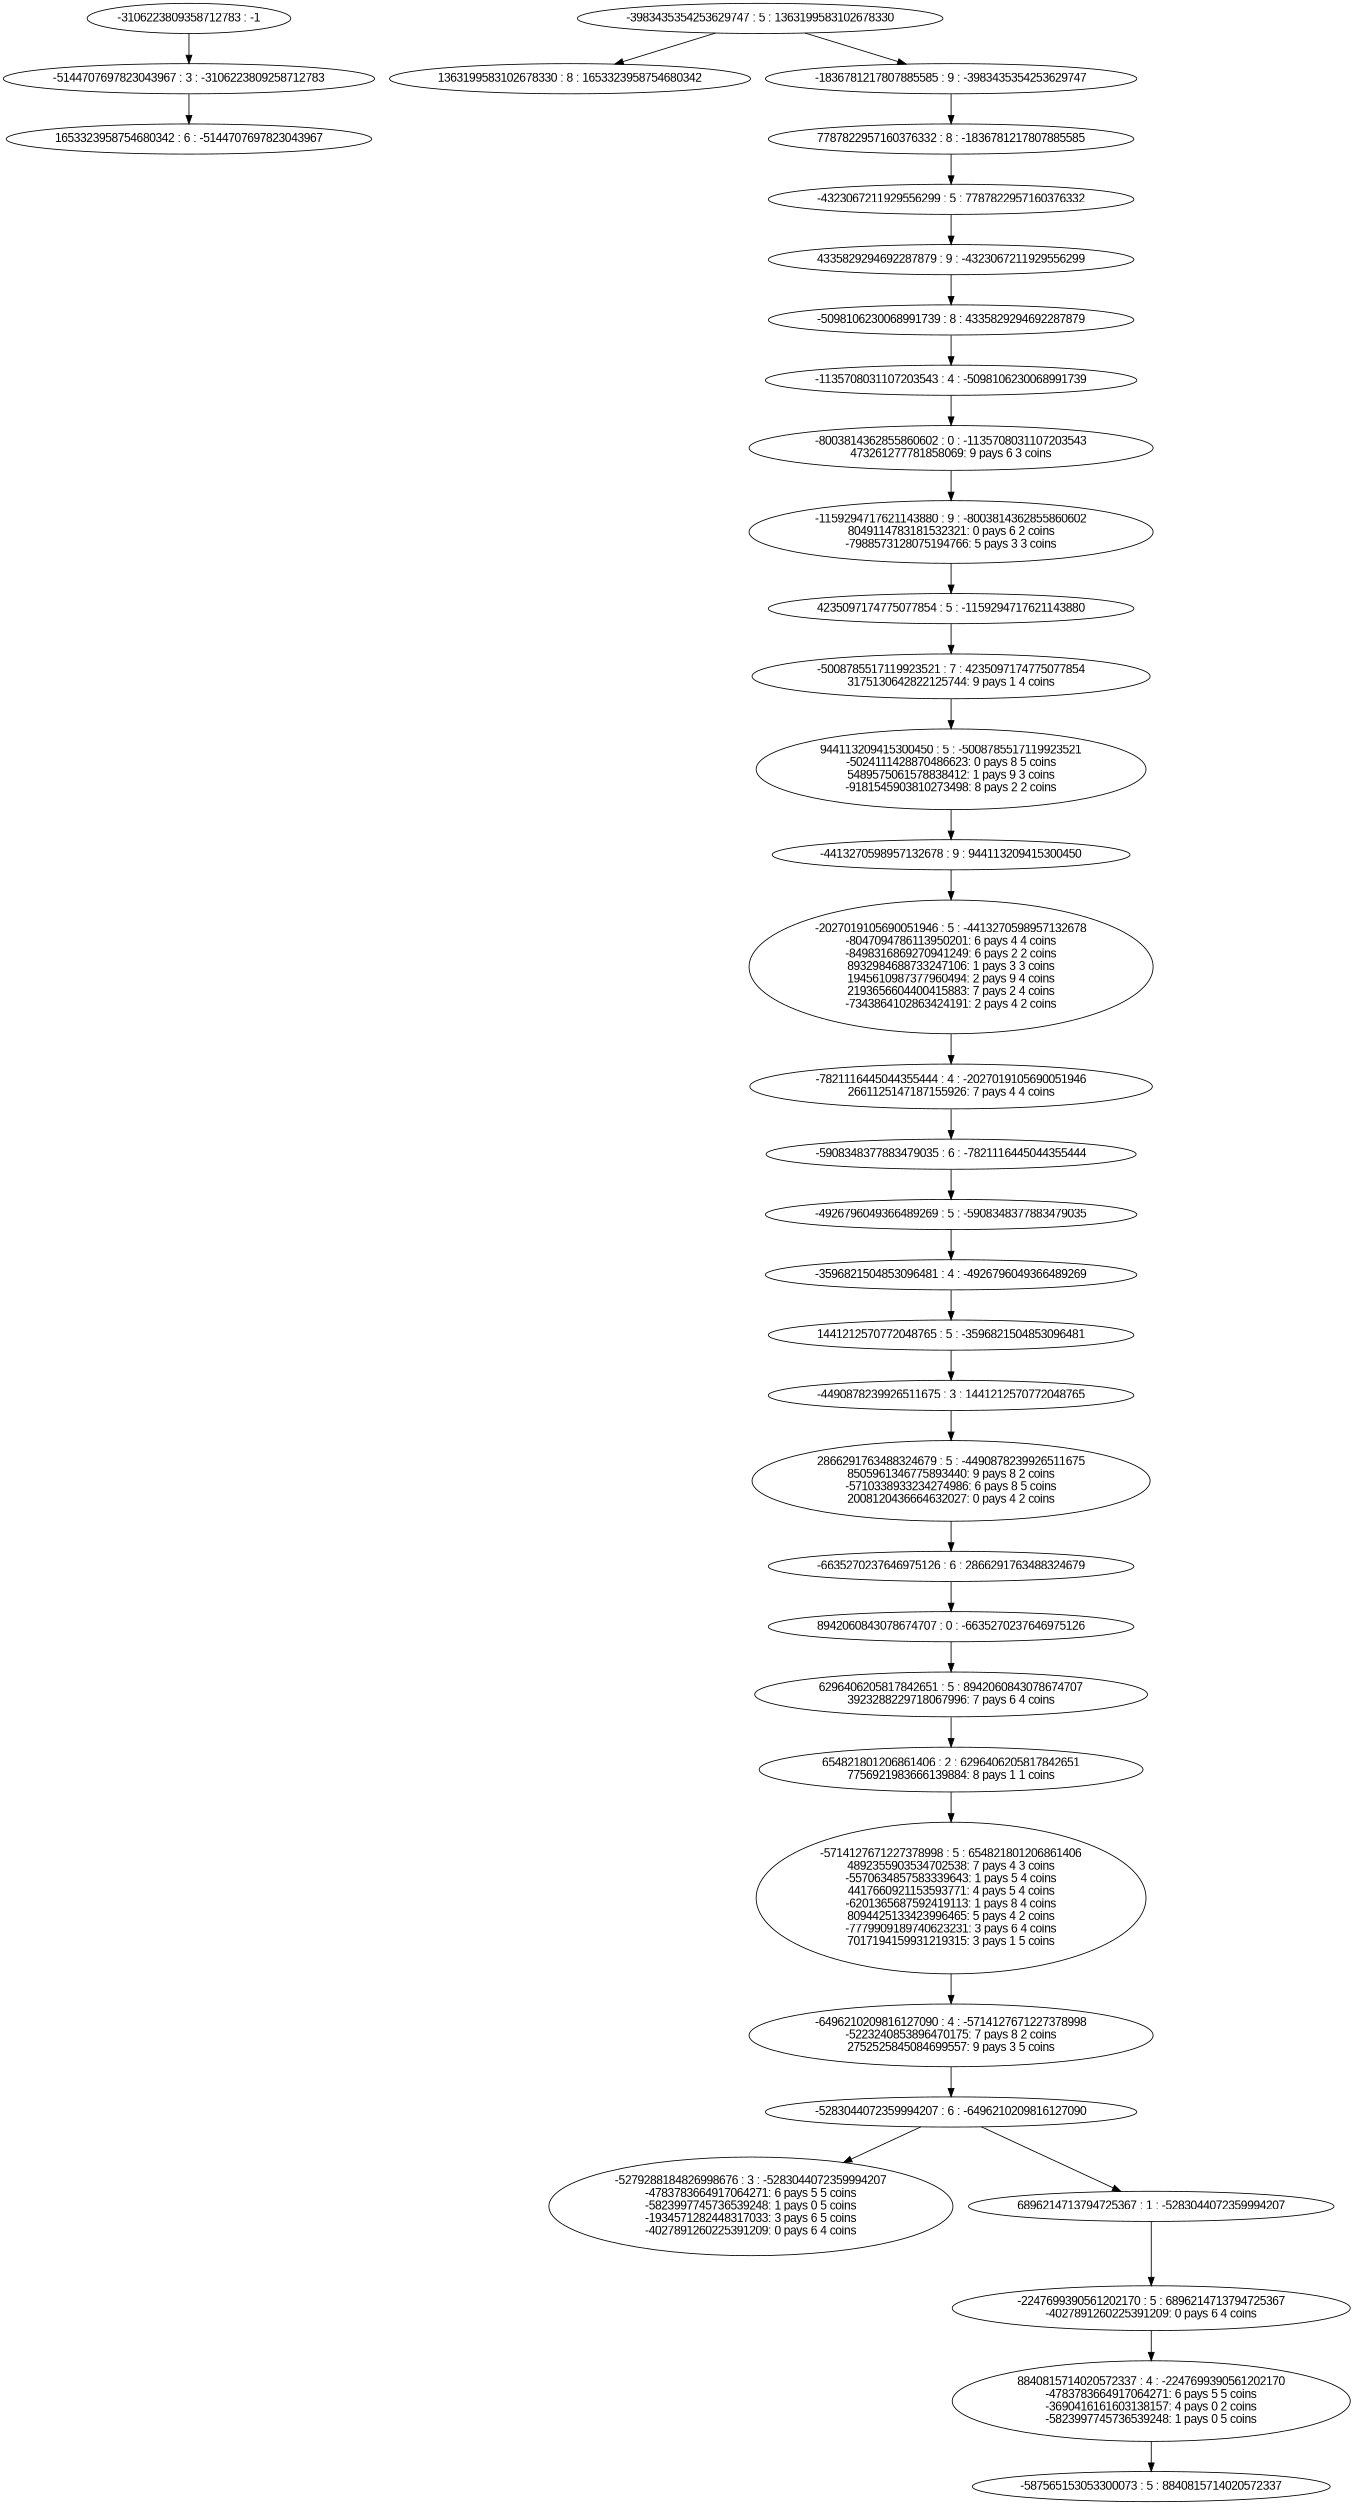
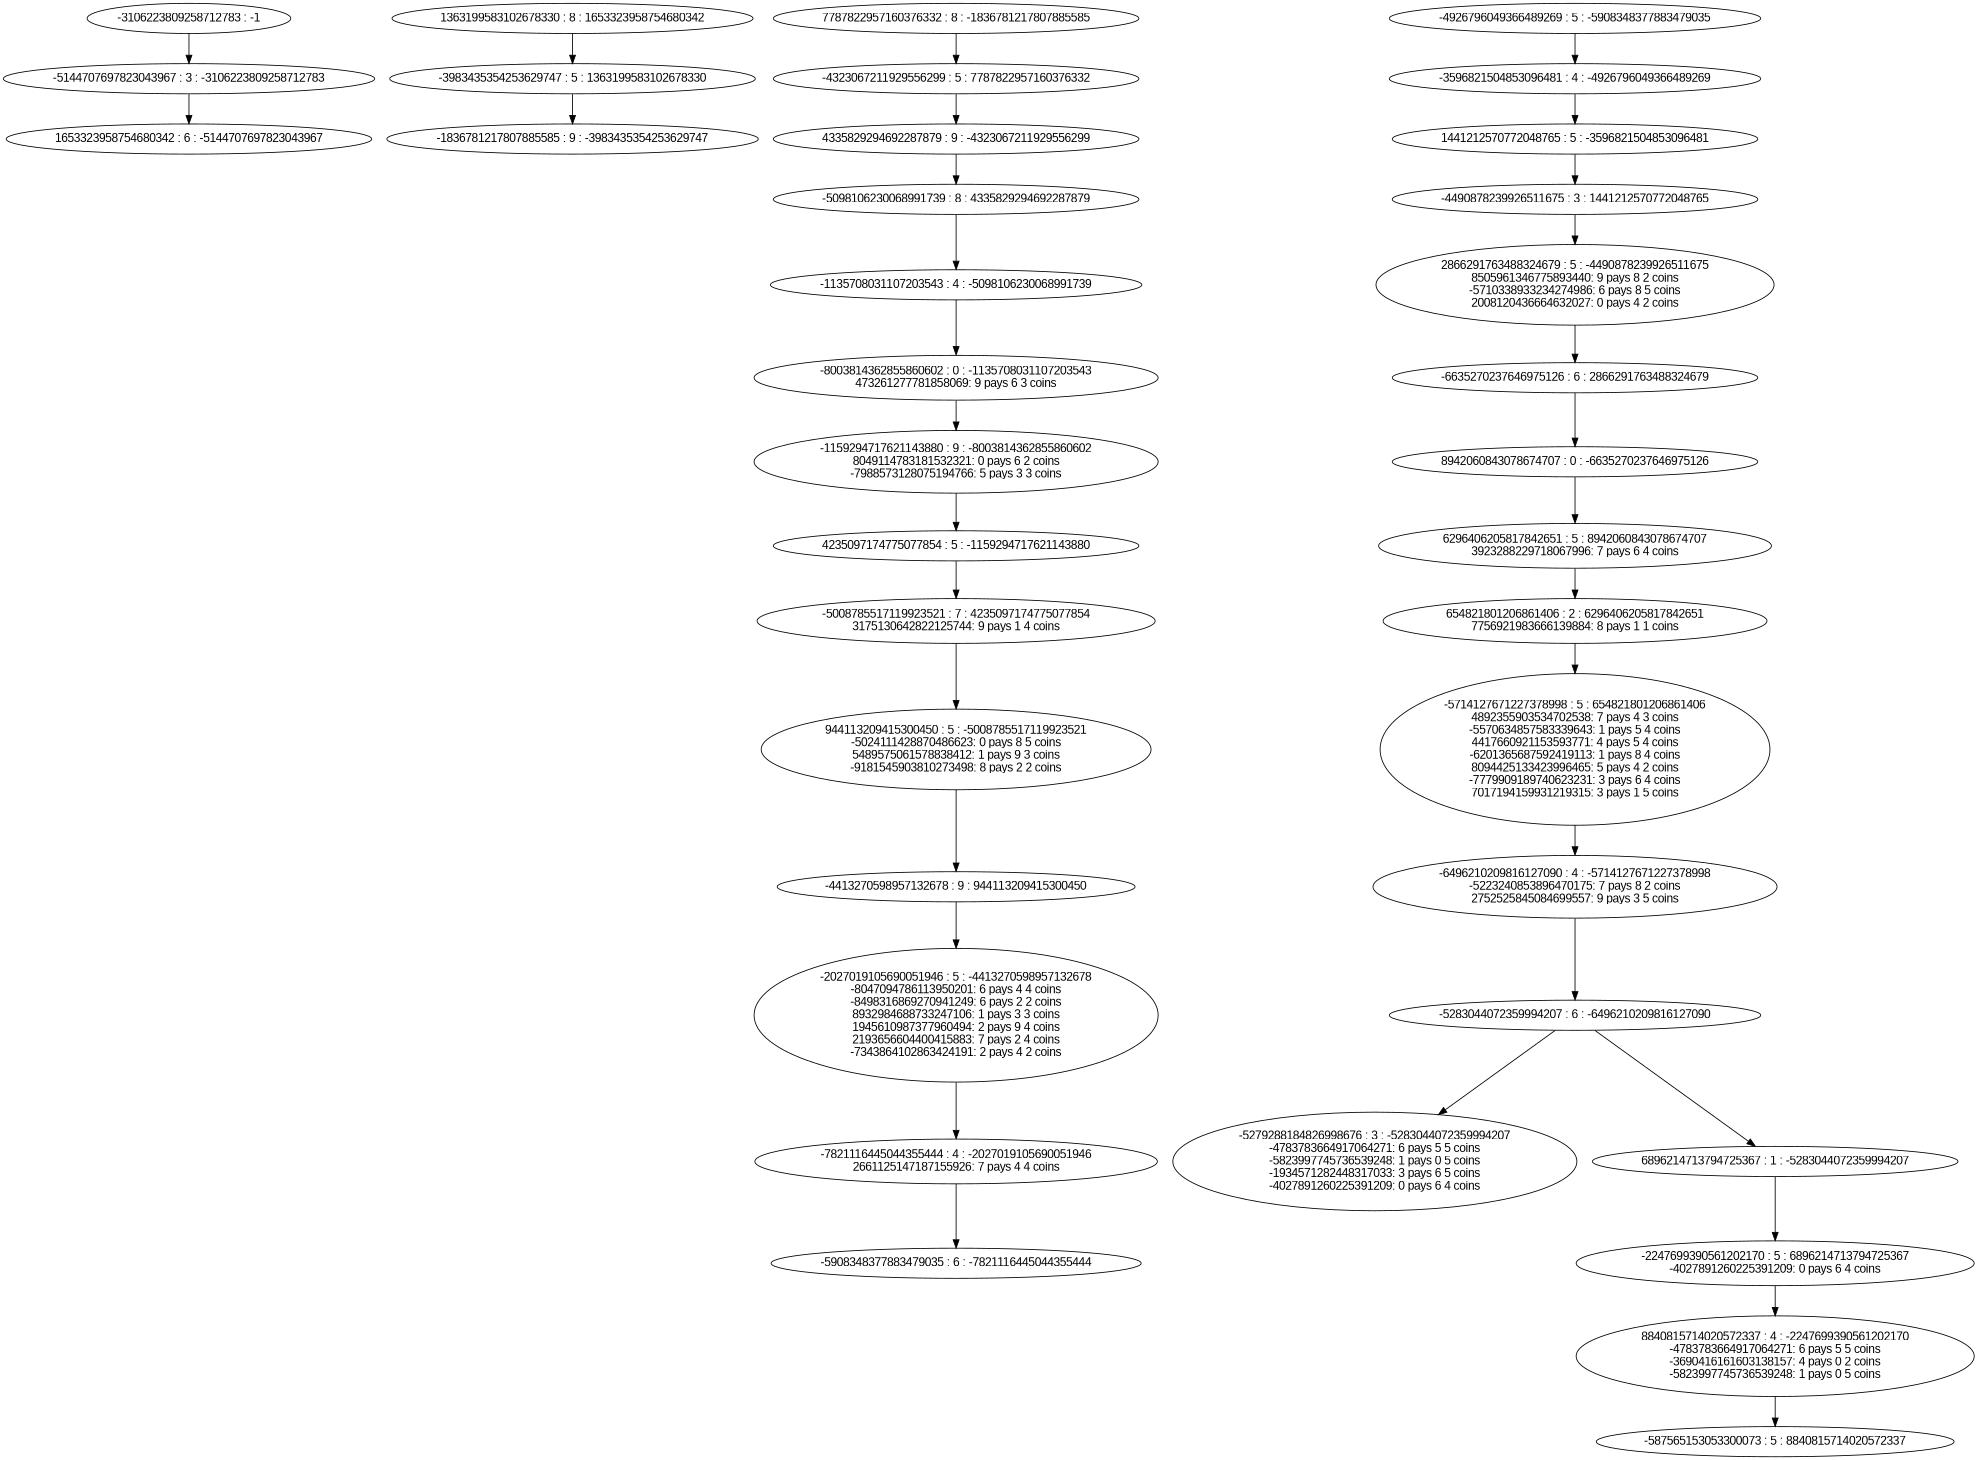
node "-3106223809358712783 : -1": label "-3106223809358712783 : -1" -> "-3106223809258712783 : -1"
edge "-3983435354253629747 : 5 : 1363199583102678330" -> "1363199583102678330 : 8 : 1653323958754680342": reversed
edge "-1836781217807885585 : 9 : -3983435354253629747" -> "7787822957160376332 : 8 : -1836781217807885585": removed
edge "-5908348377883479035 : 6 : -7821116445044355444" -> "-4926796049366489269 : 5 : -5908348377883479035": removed
